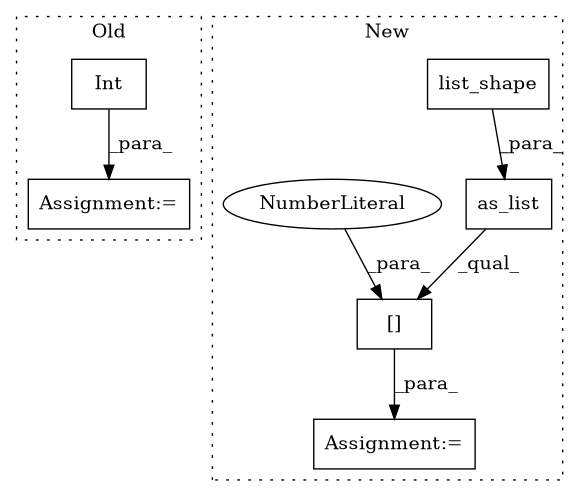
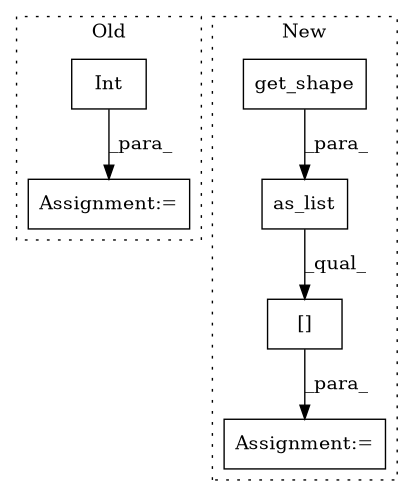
node "list_shape": label "list_shape" -> "get_shape"
node "NumberLiteral": removed
